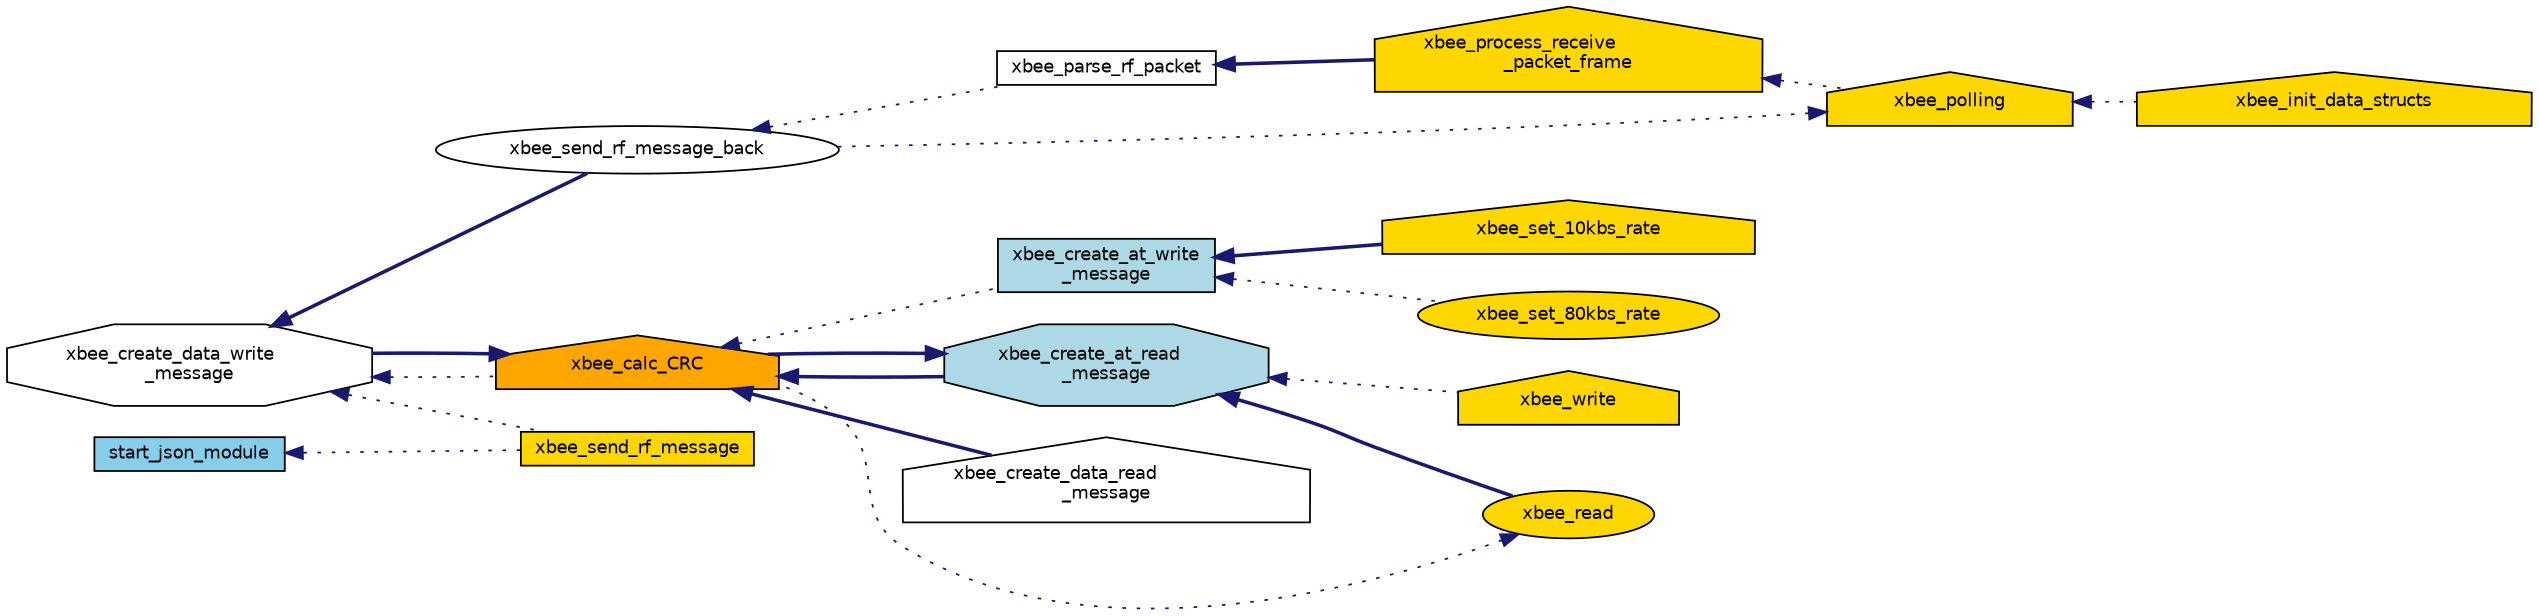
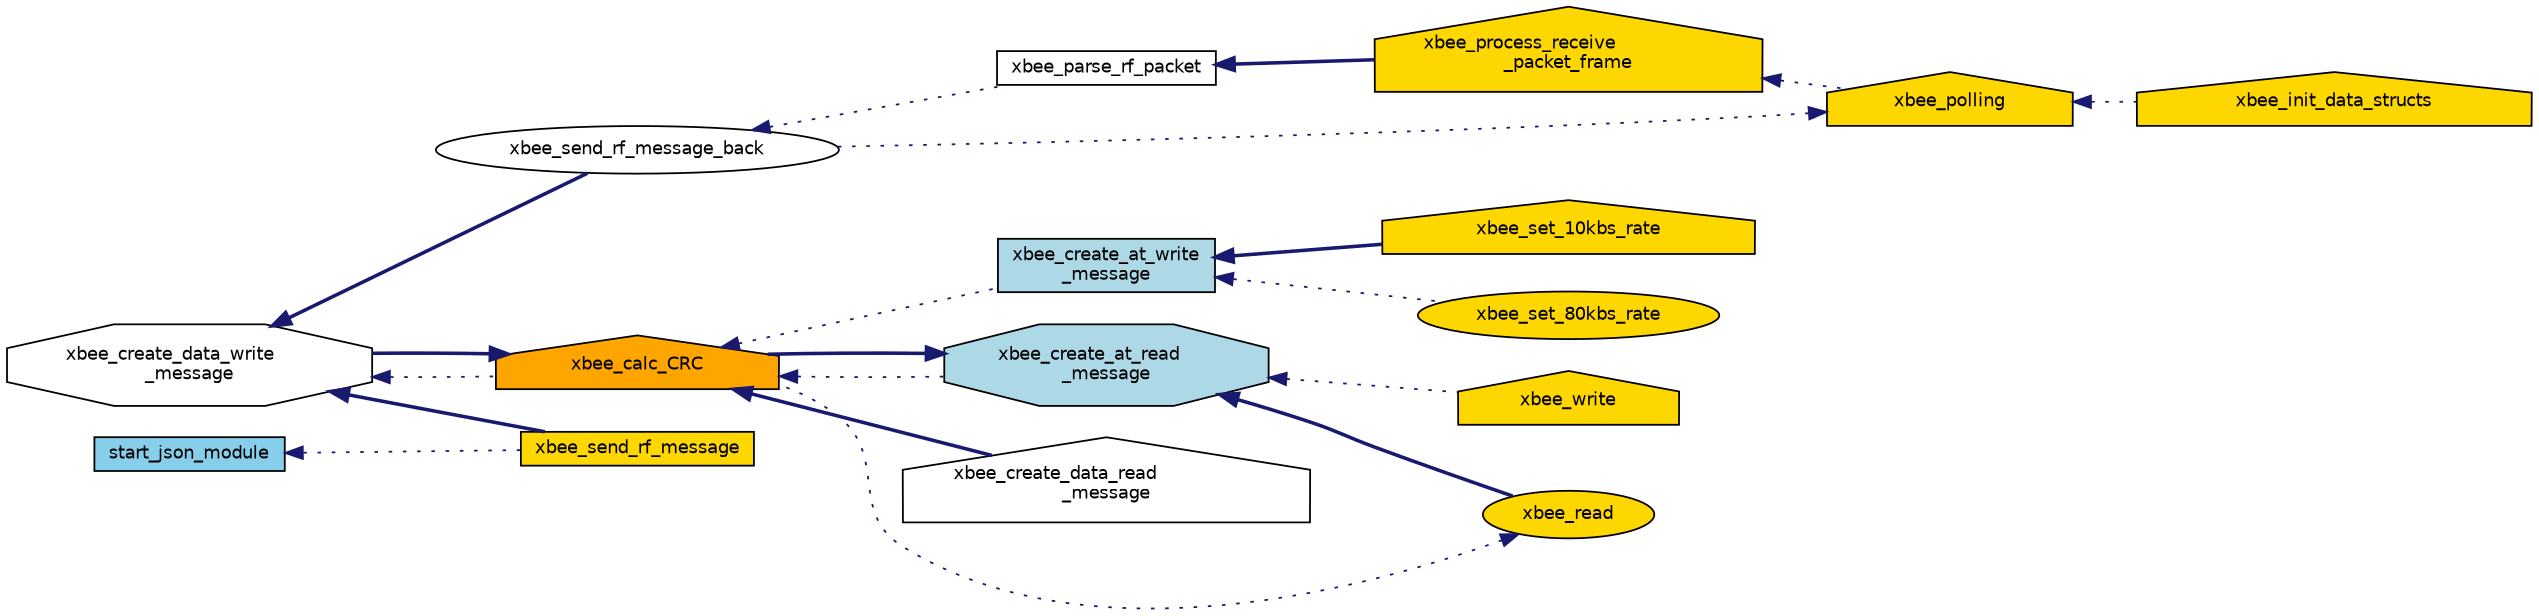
edge "xbee_create_at_read _message" -> "xbee_calc_CRC": style bold -> dotted
edge "xbee_send_rf_message" -> "xbee_create_data_write _message": style dotted -> bold
